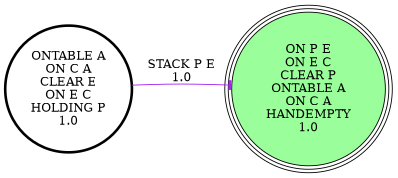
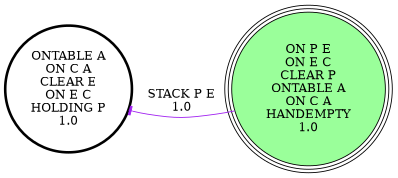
edge "ONTABLE A ON C A CLEAR E ON E C HOLDING P 1.0" -> "ON P E ON E C CLEAR P ONTABLE A ON C A HANDEMPTY 1.0": reversed
